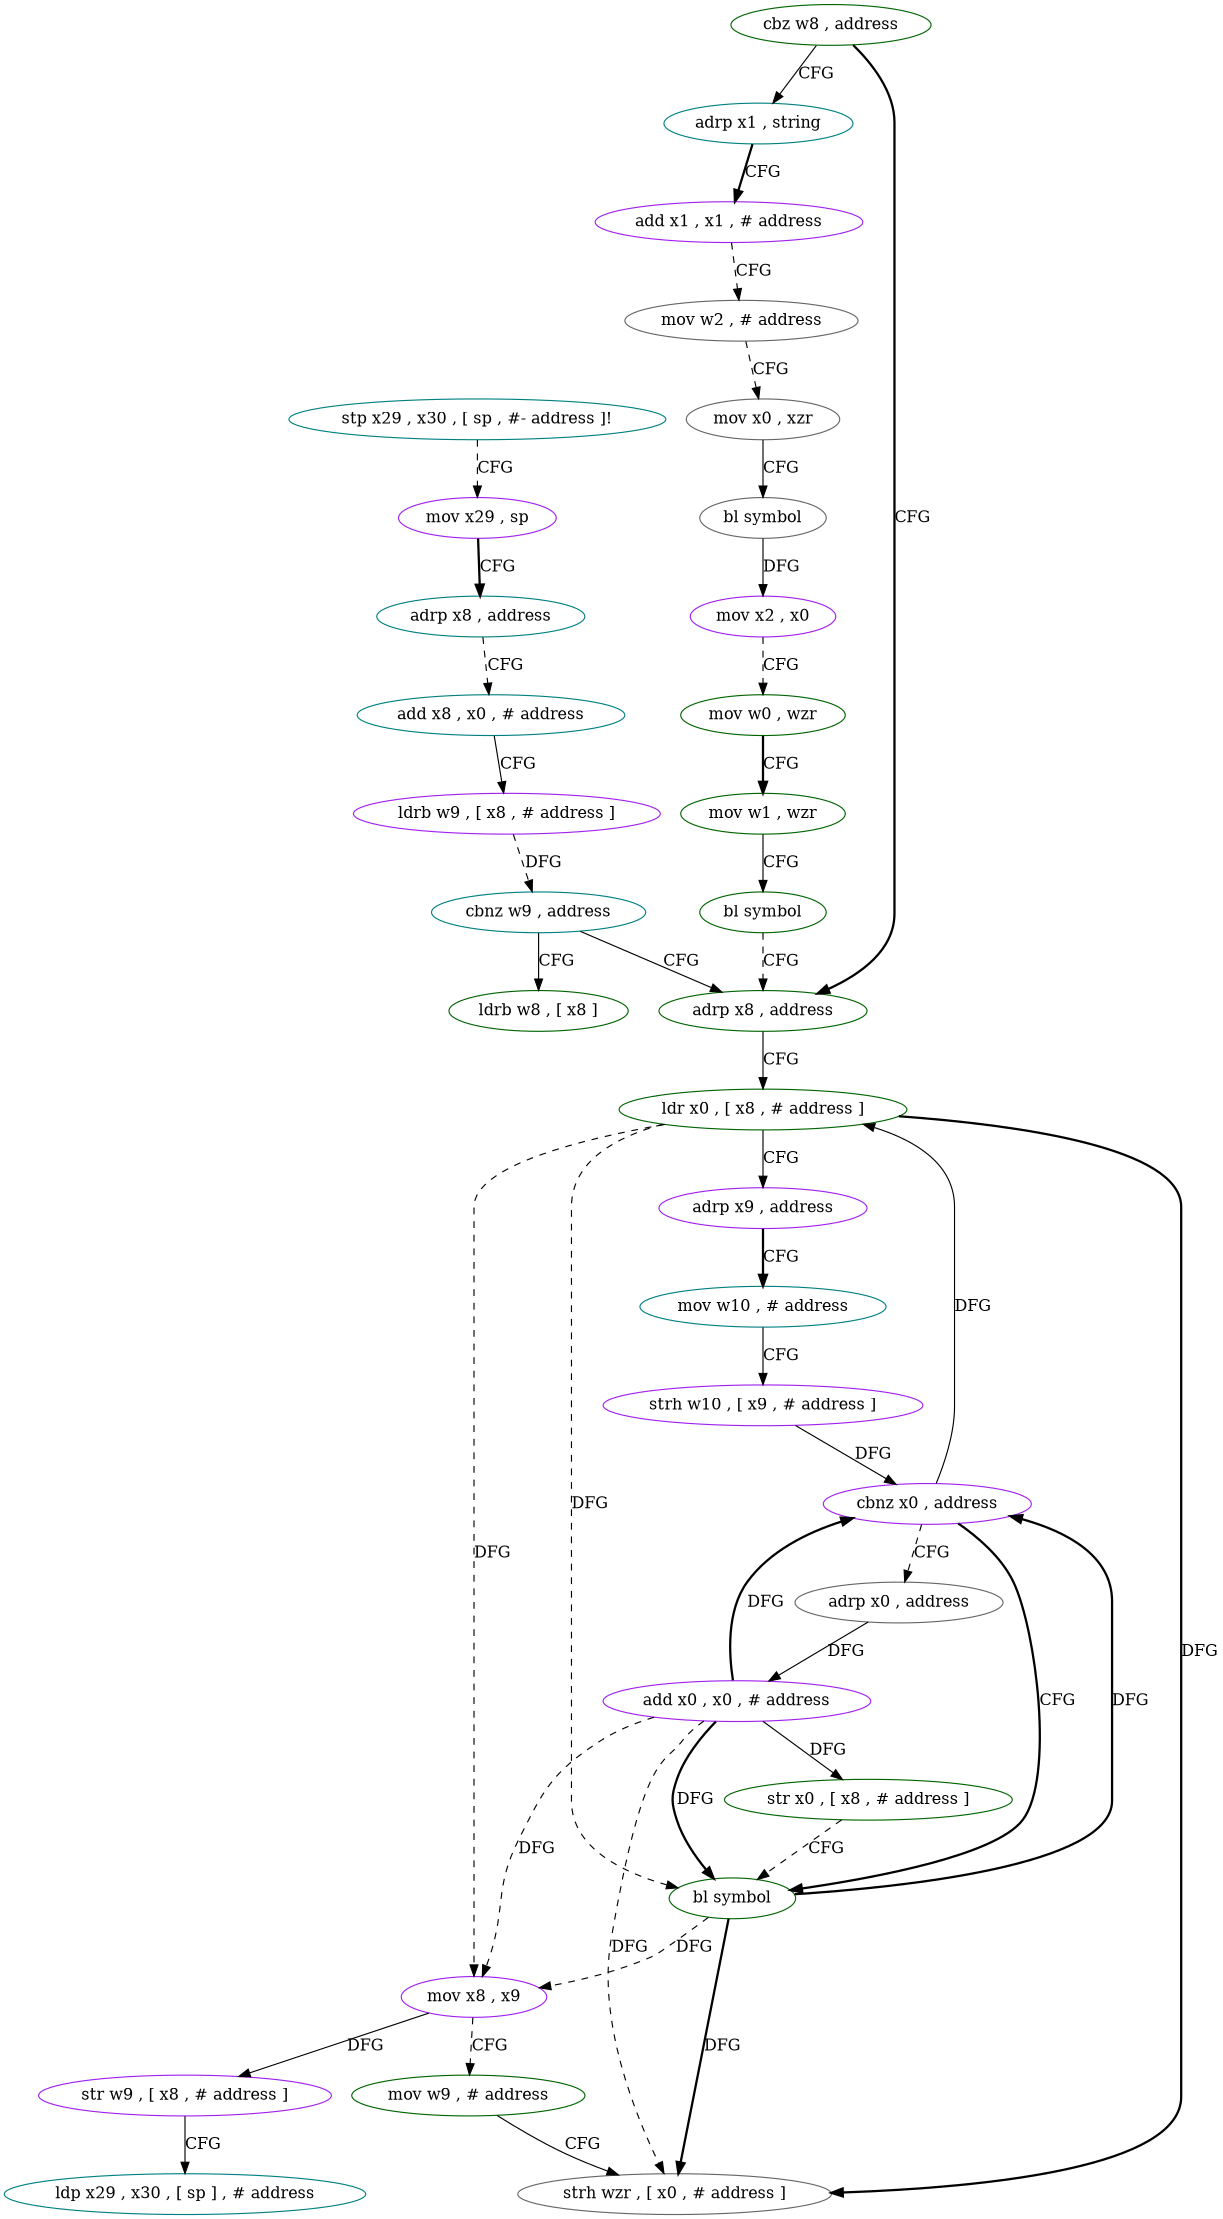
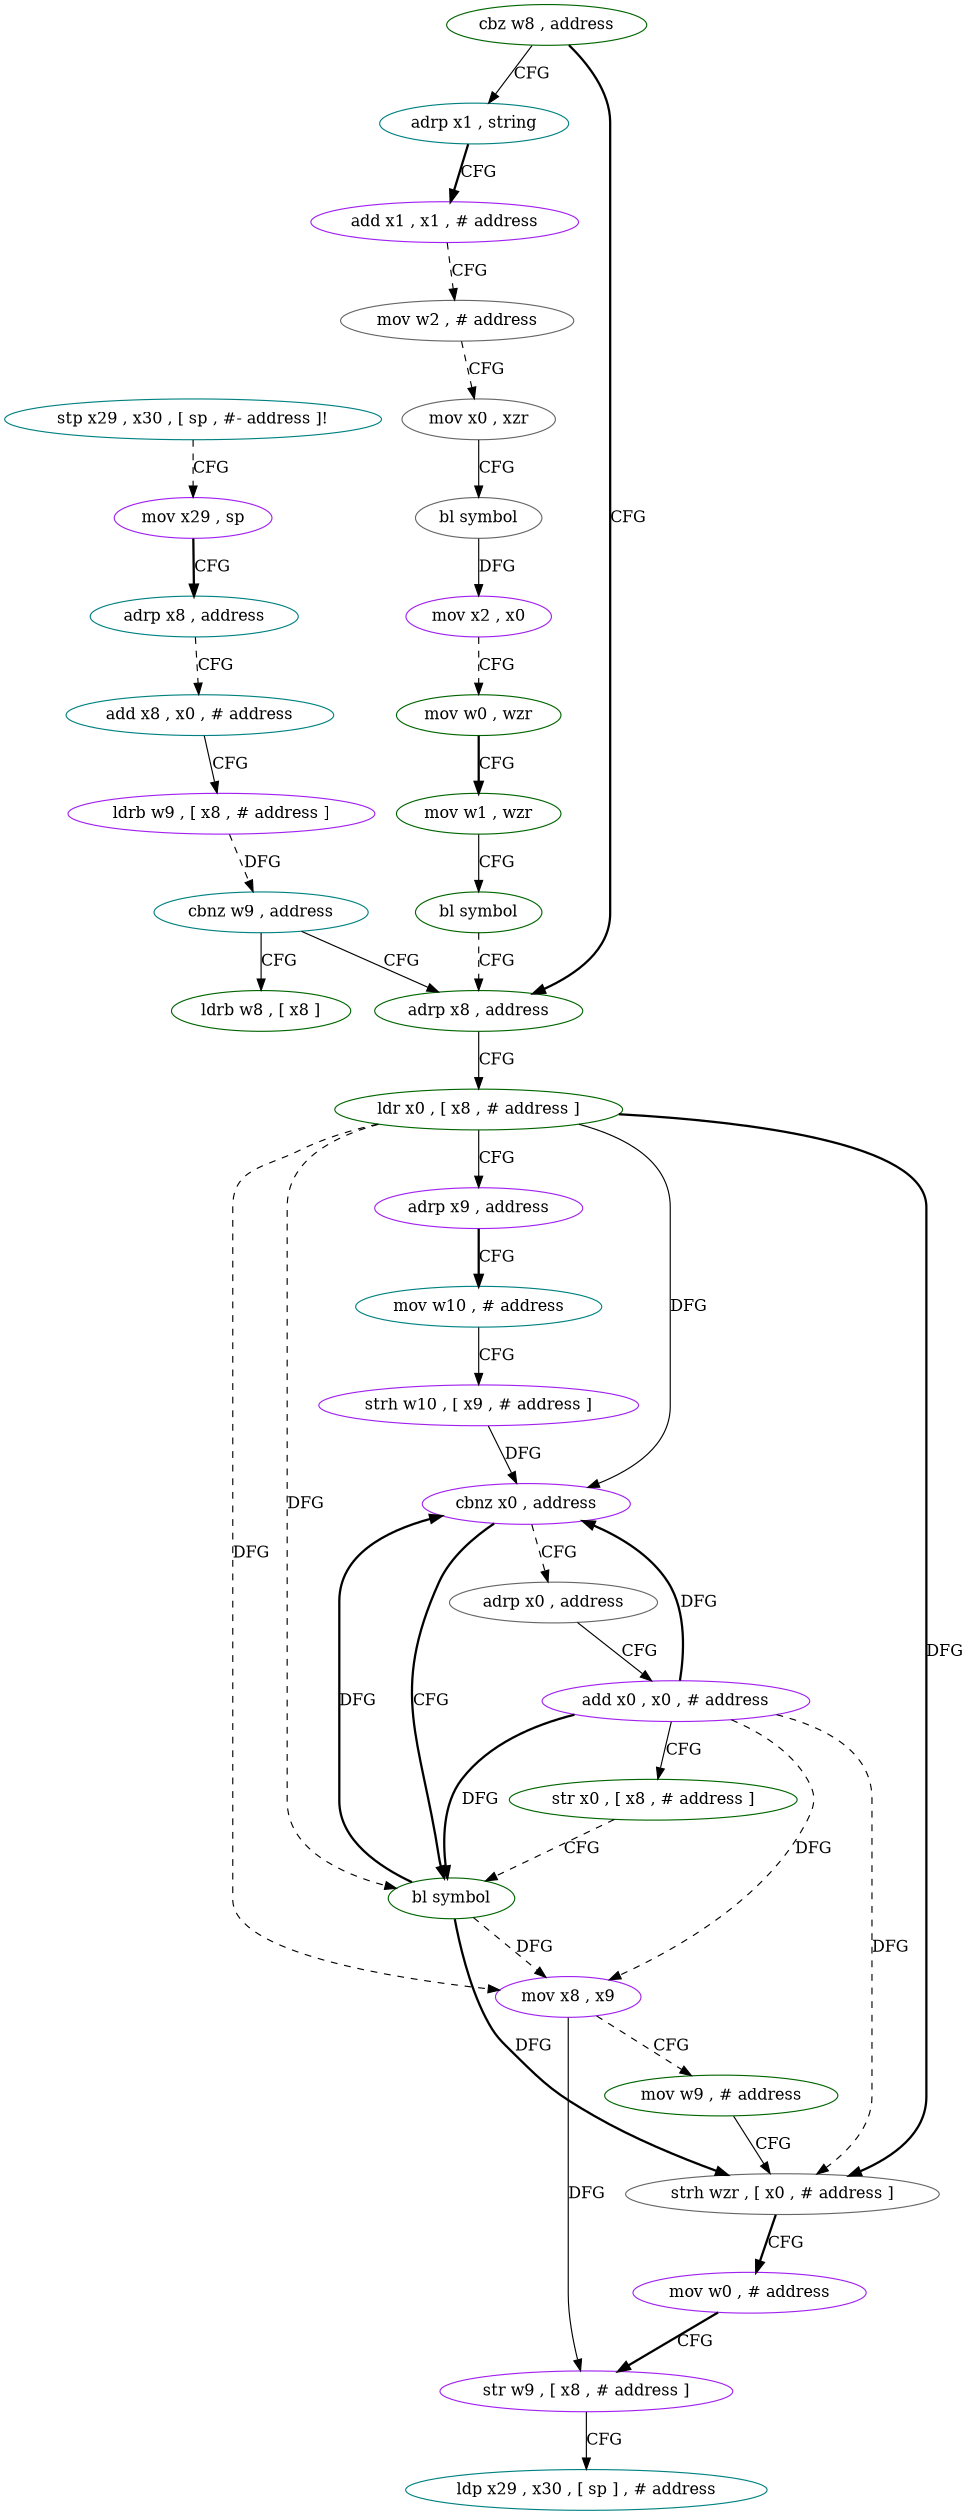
edge "cbnz x0 , address" -> "ldr x0 , [ x8 , # address ]": reversed
edge "adrp x0 , address" -> "add x0 , x0 , # address": label "DFG" -> "CFG"
edge "add x0 , x0 , # address" -> "str x0 , [ x8 , # address ]": label "DFG" -> "CFG"
node "mov w0 , # address": added
